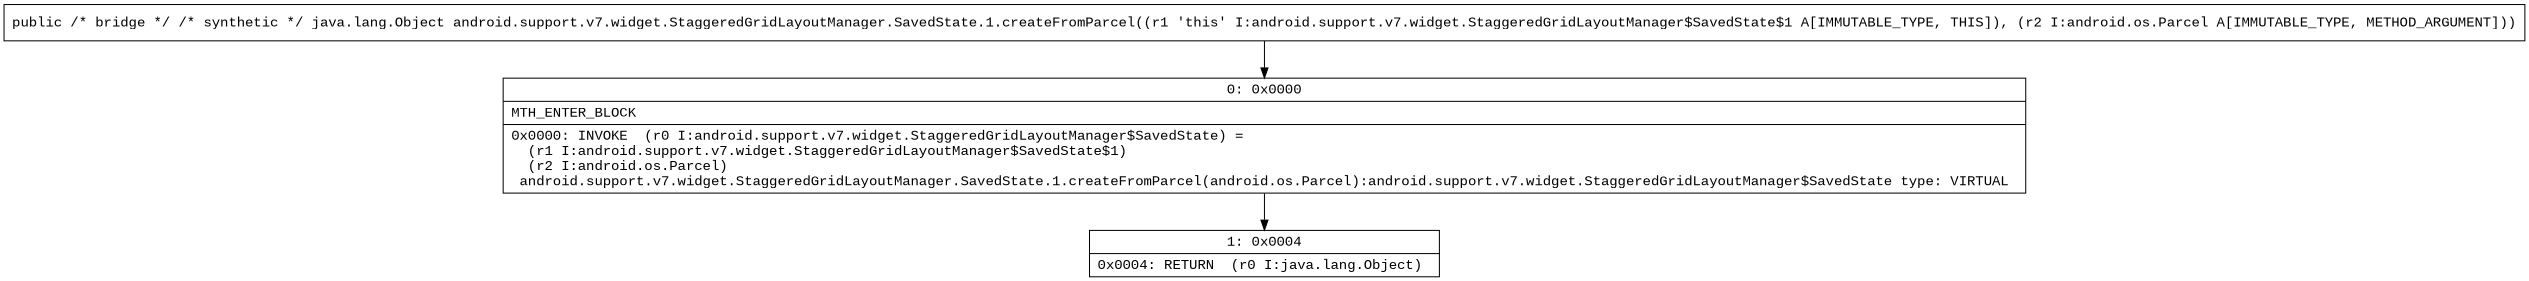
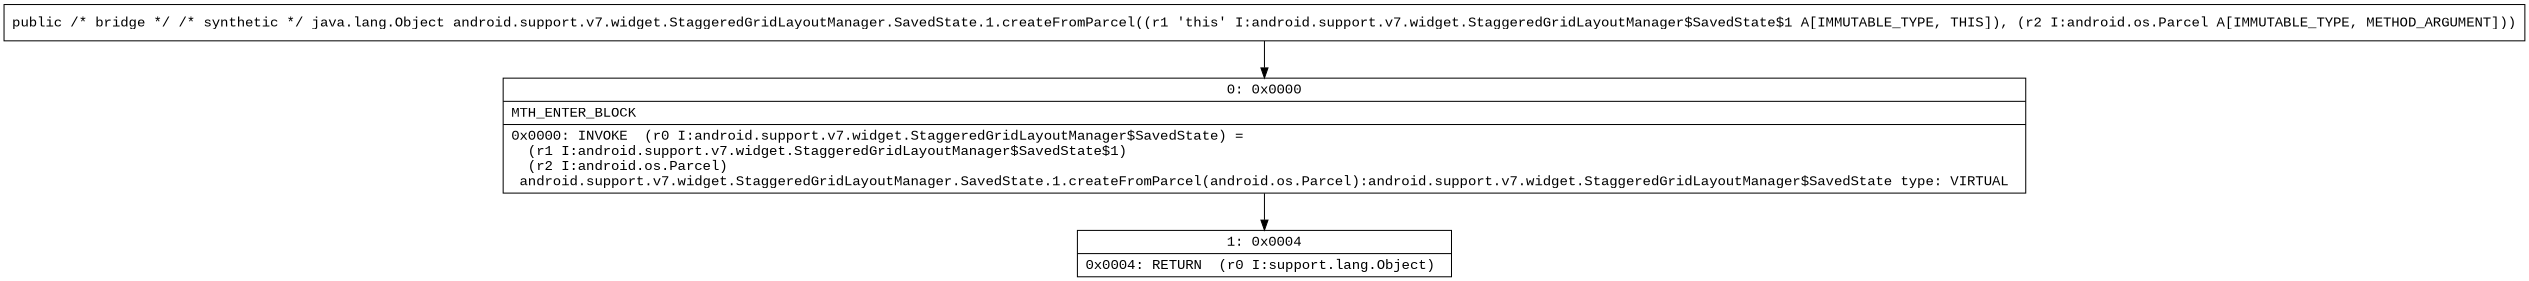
node "1: 0x0004": text "0x0004: RETURN  (r0 I:java.lang.Object)" -> "0x0004: RETURN  (r0 I:support.lang.Object)"
